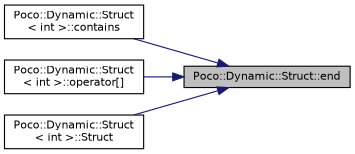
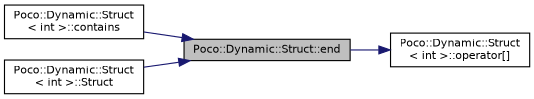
edge "Poco::Dynamic::Struct < int >::operator[]" -> "Poco::Dynamic::Struct::end": reversed
